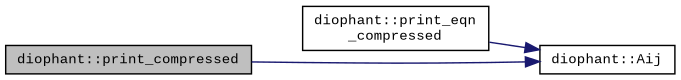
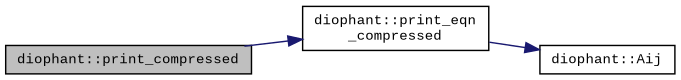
edge "diophant::print_compressed" -> "diophant::Aij": now "diophant::print_compressed" -> "diophant::print_eqn _compressed"
